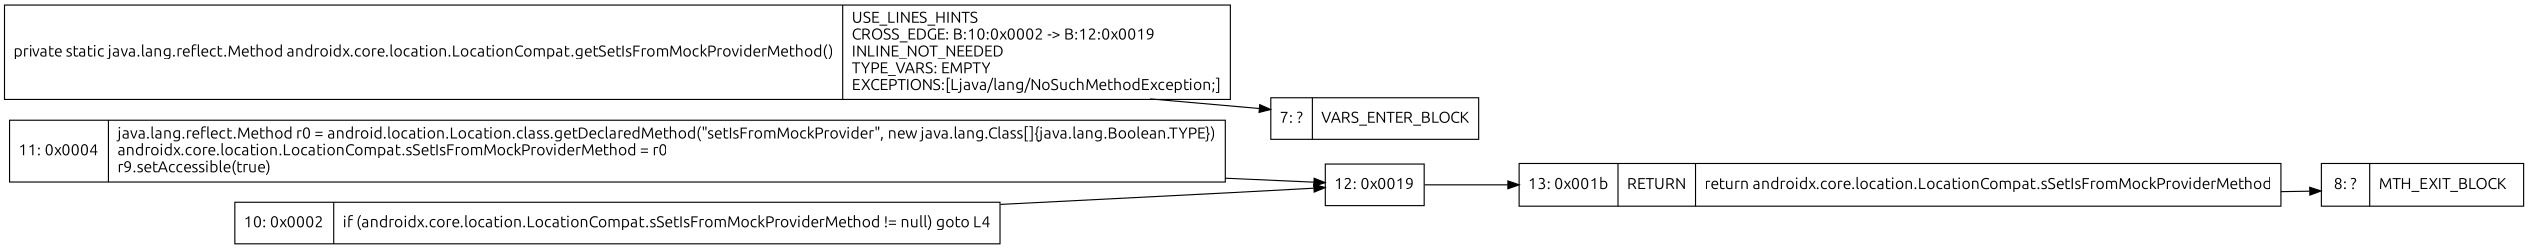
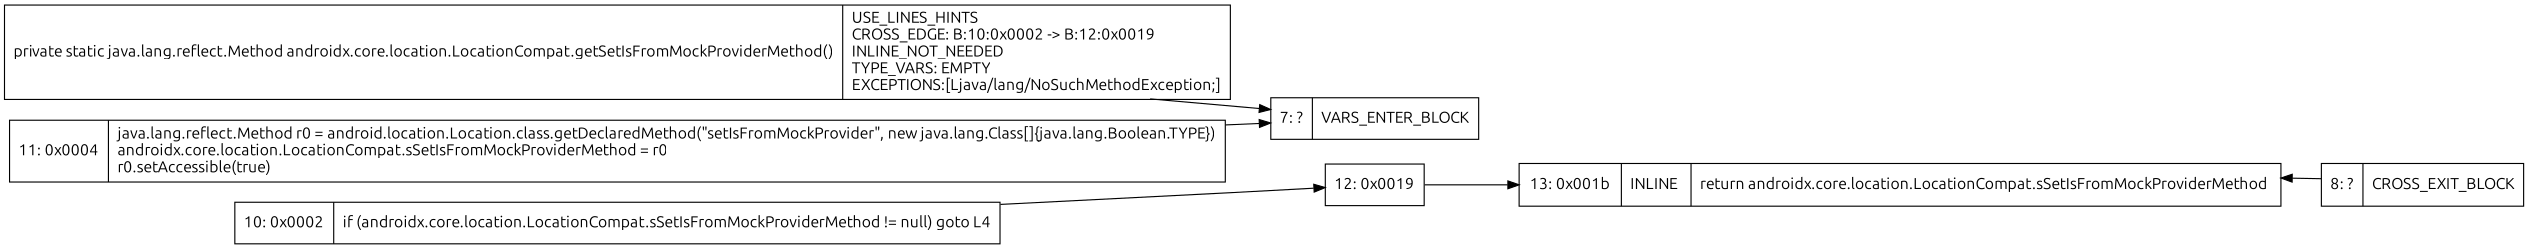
node "11: 0x0004": text "r9.setAccessible(true)" -> "r0.setAccessible(true)"
edge "11: 0x0004" -> "12: 0x0019": now "11: 0x0004" -> "7: ?"
node "13: 0x001b": text "RETURN" -> "INLINE"
node "8: ?": text "MTH_EXIT_BLOCK" -> "CROSS_EXIT_BLOCK"
edge "13: 0x001b" -> "8: ?": reversed
